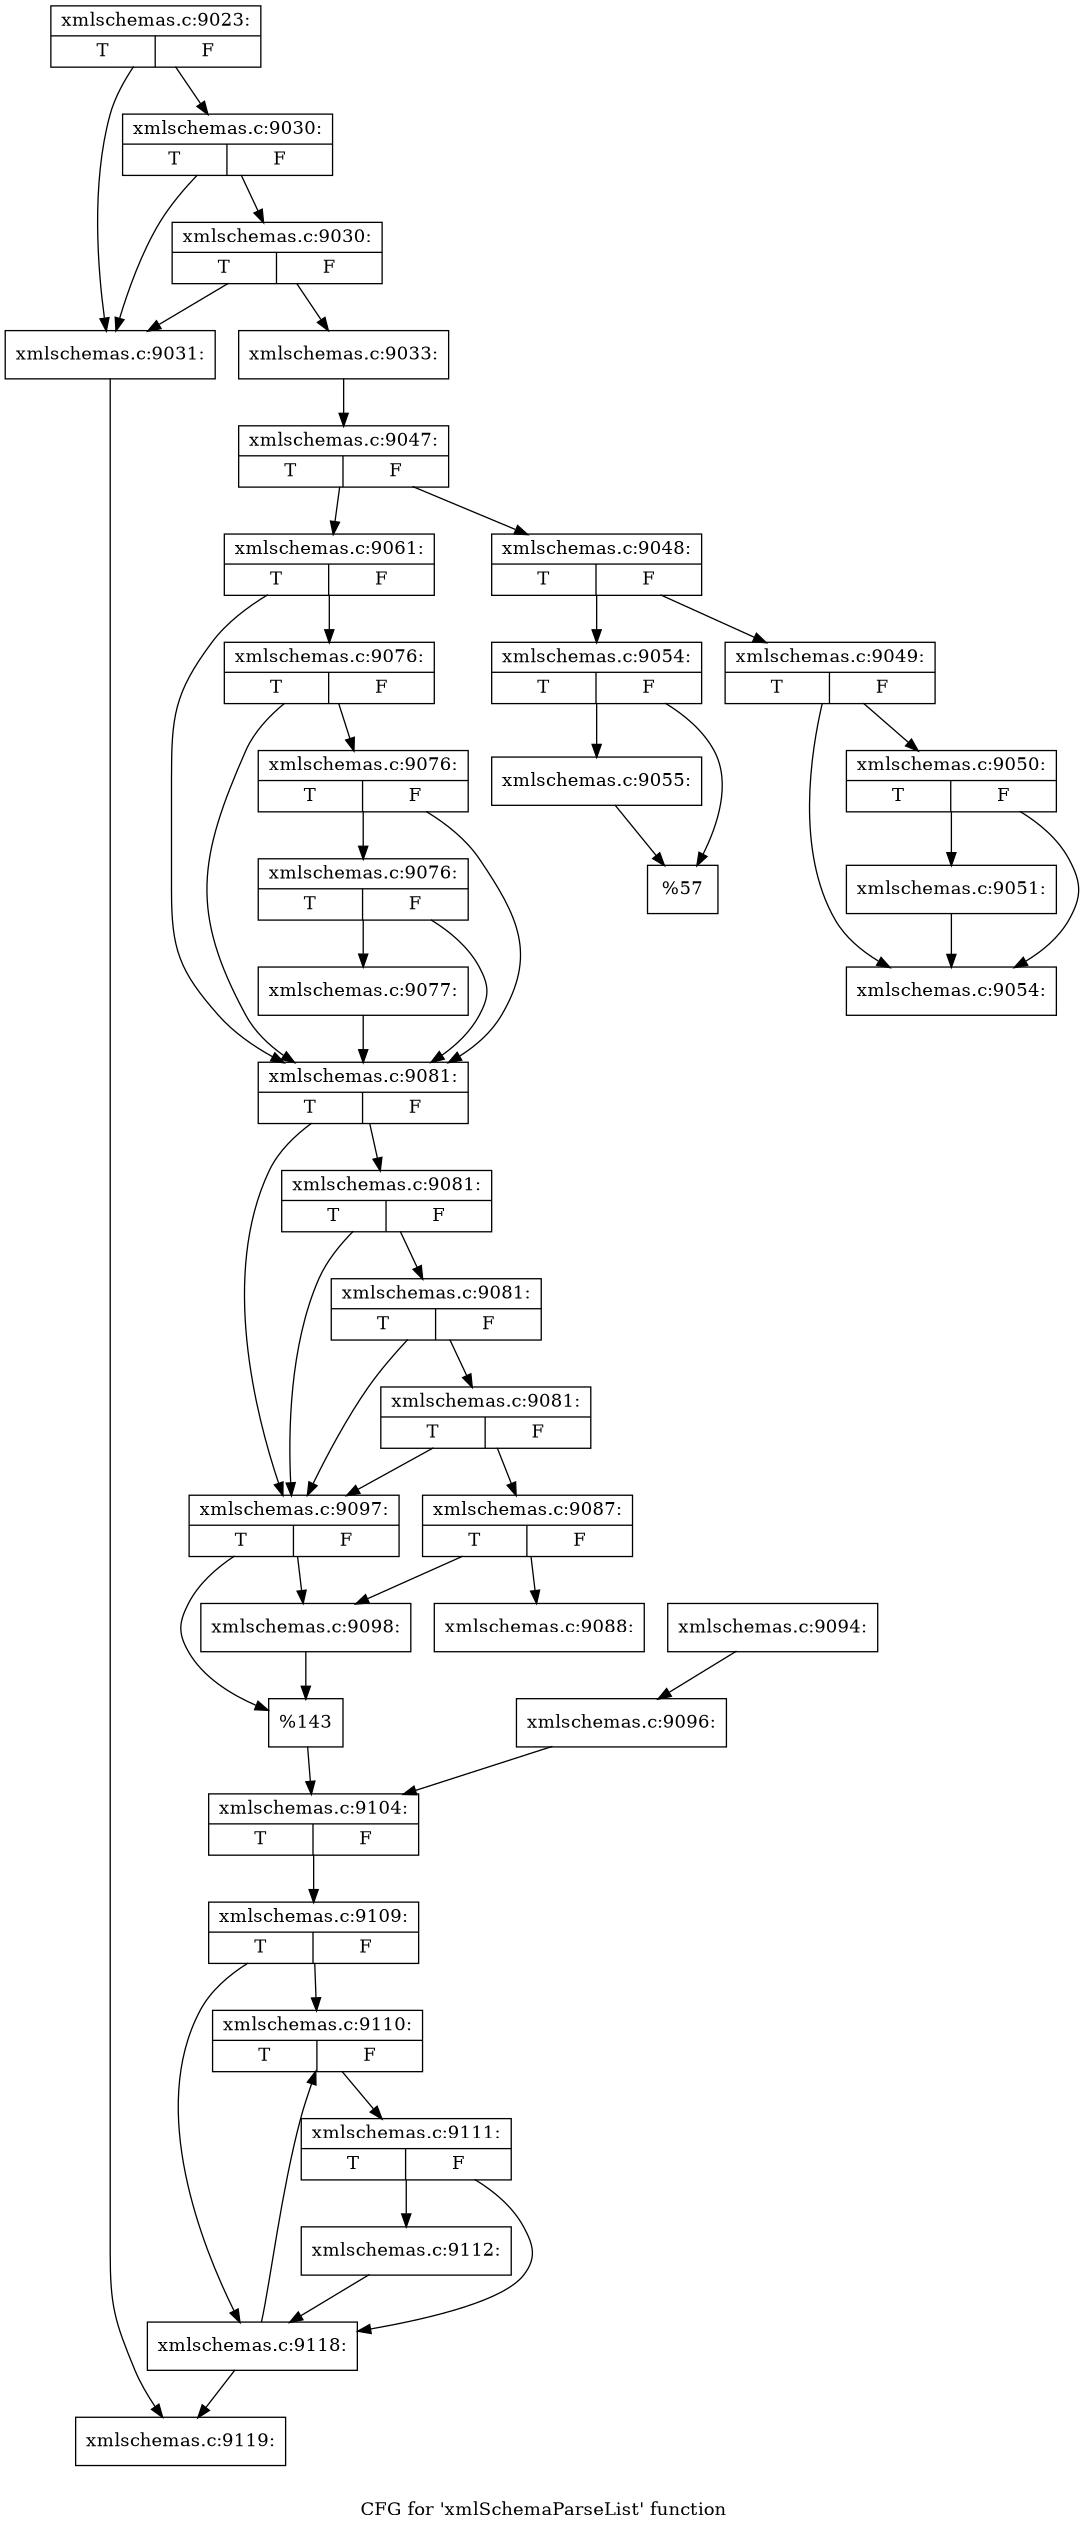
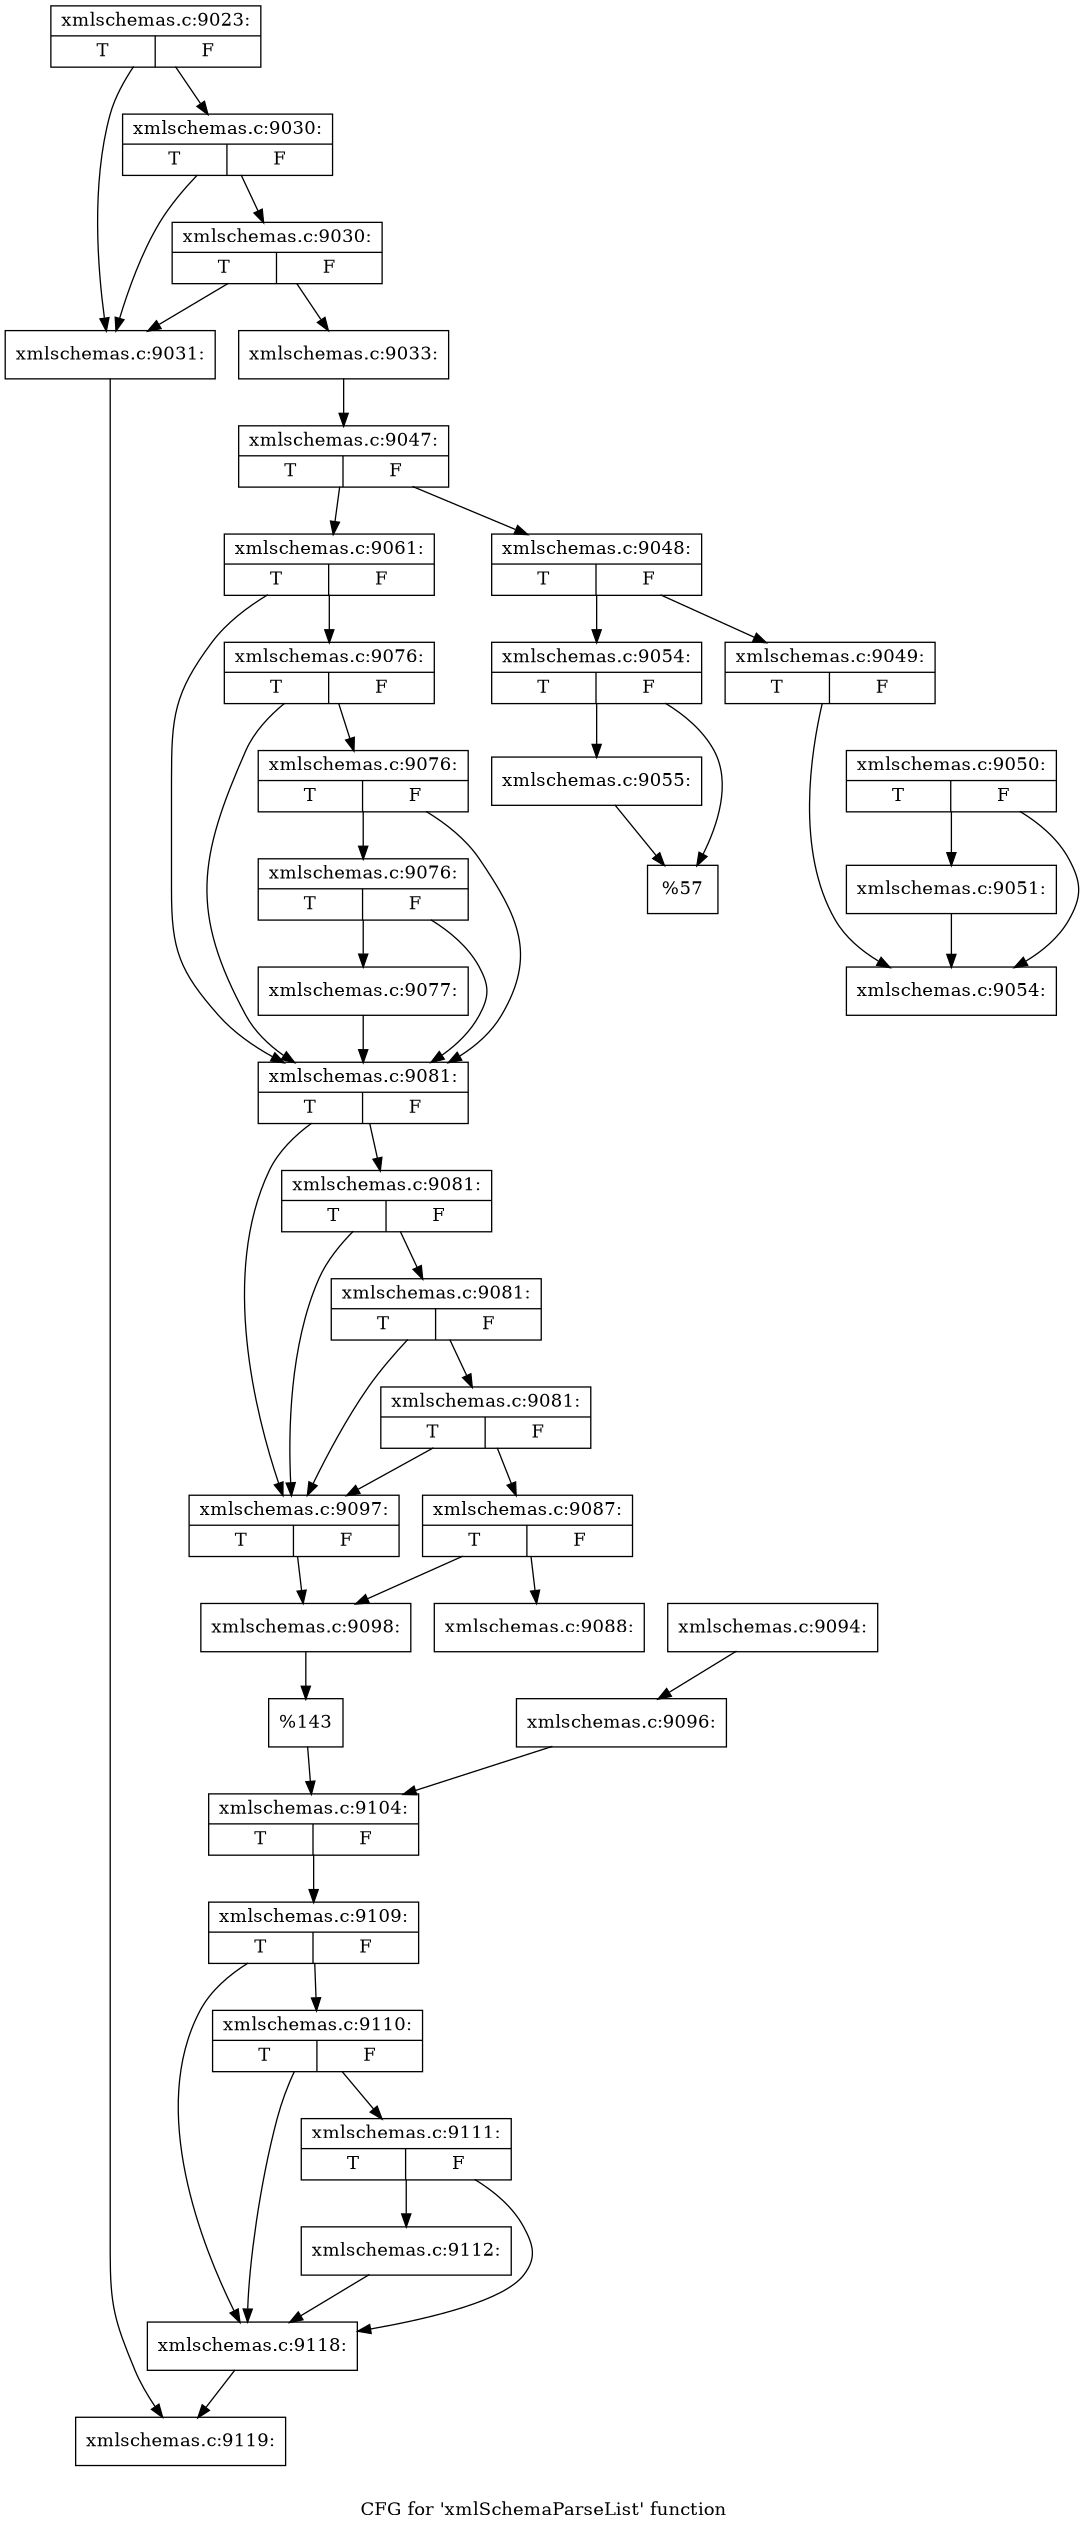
edge "xmlschemas.c:9049:" -> "xmlschemas.c:9050:": removed
edge "xmlschemas.c:9097:" -> "%143": removed
edge "xmlschemas.c:9118:" -> "xmlschemas.c:9110:": reversed
